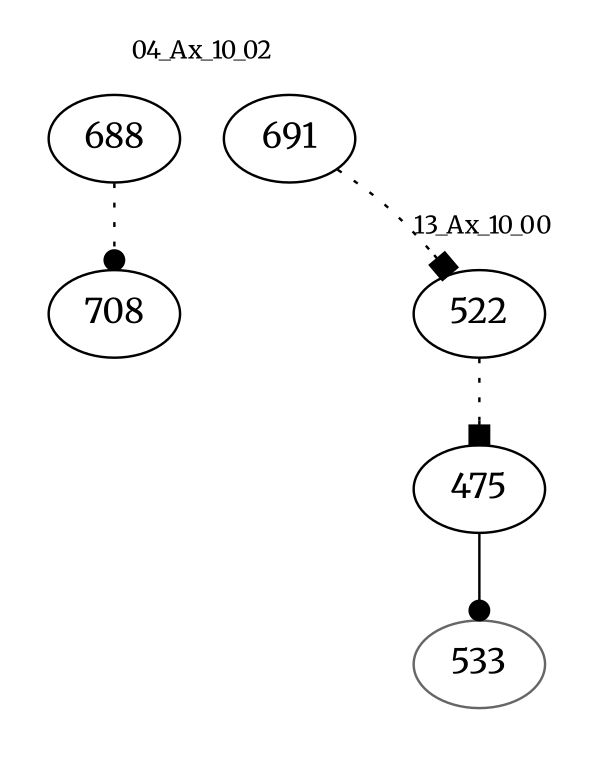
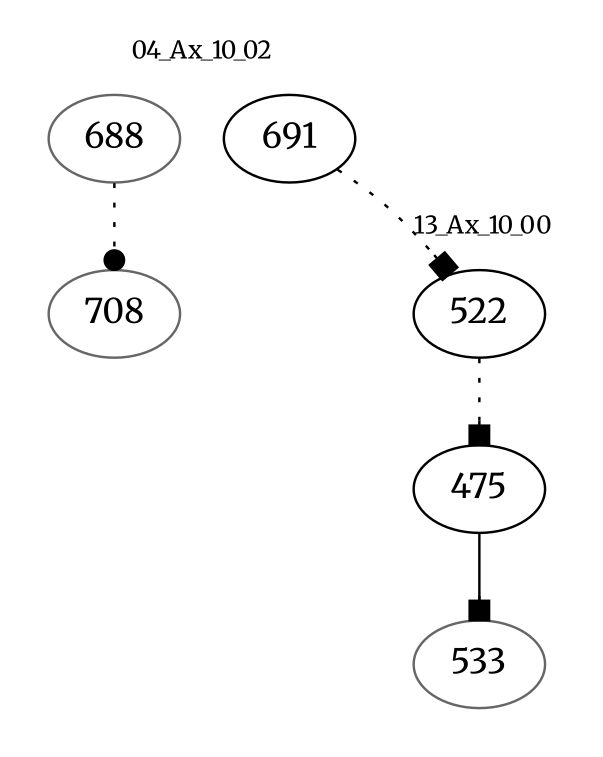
node "688": color black -> gray40
node "708": color black -> gray40
edge "475" -> "533": arrowhead dot -> box
